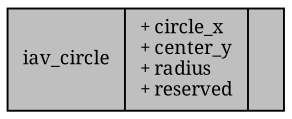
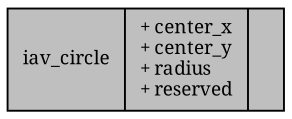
node "iav_circle": text "+ circle_x" -> "+ center_x"
